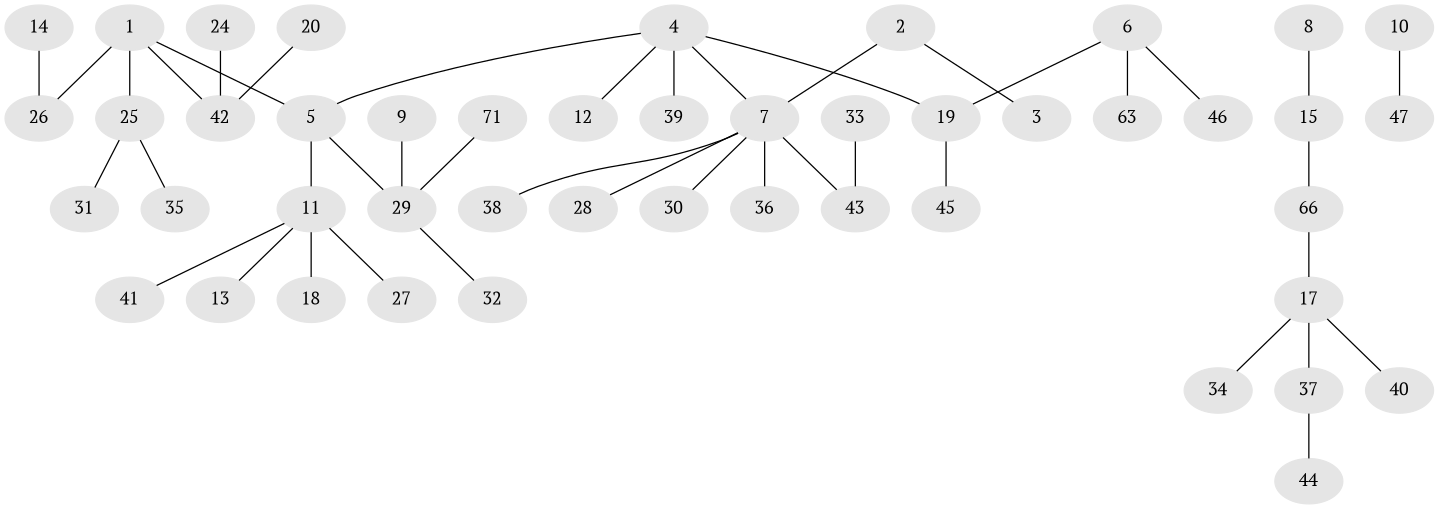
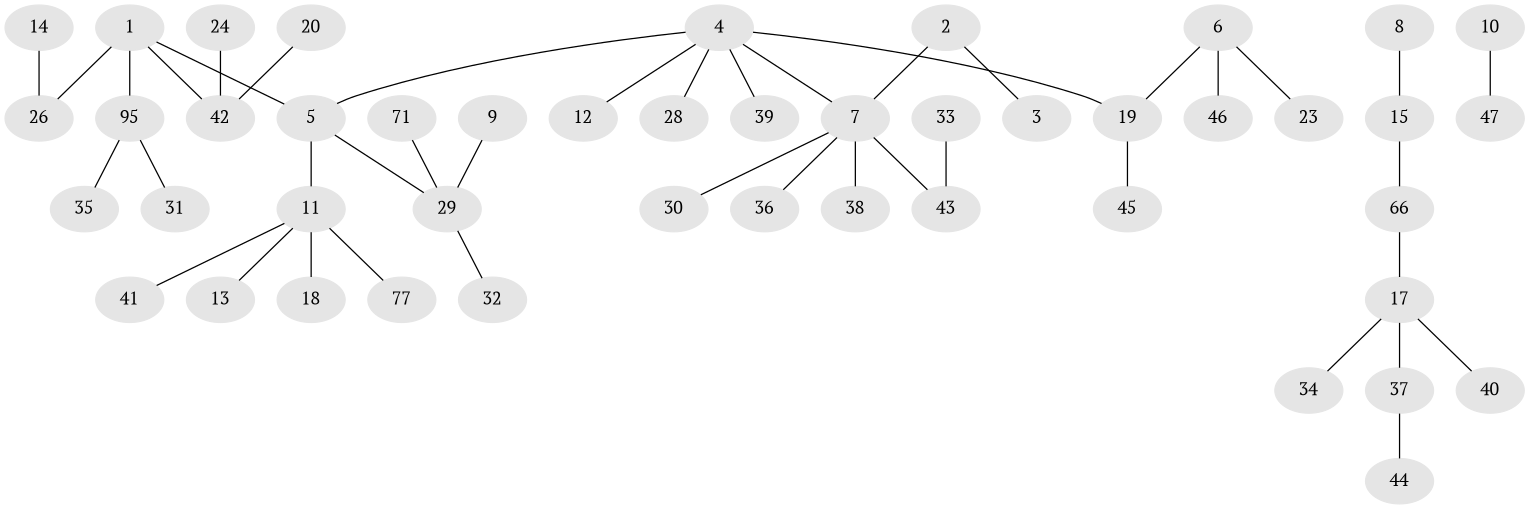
node "25": label "25" -> "95"
node "63": label "63" -> "23"
edge "7" -- "28": now "4" -- "28"
node "27": label "27" -> "77"
